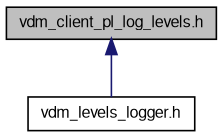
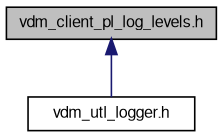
node "vdm_levels_logger.h": label "vdm_levels_logger.h" -> "vdm_utl_logger.h"
